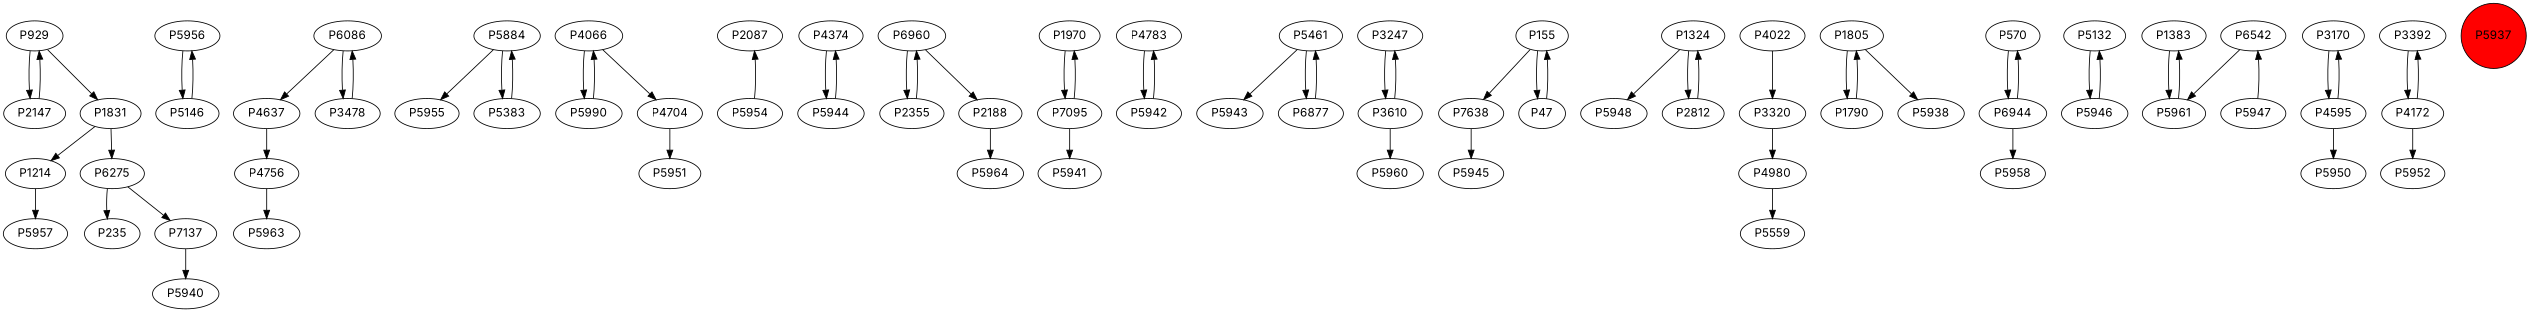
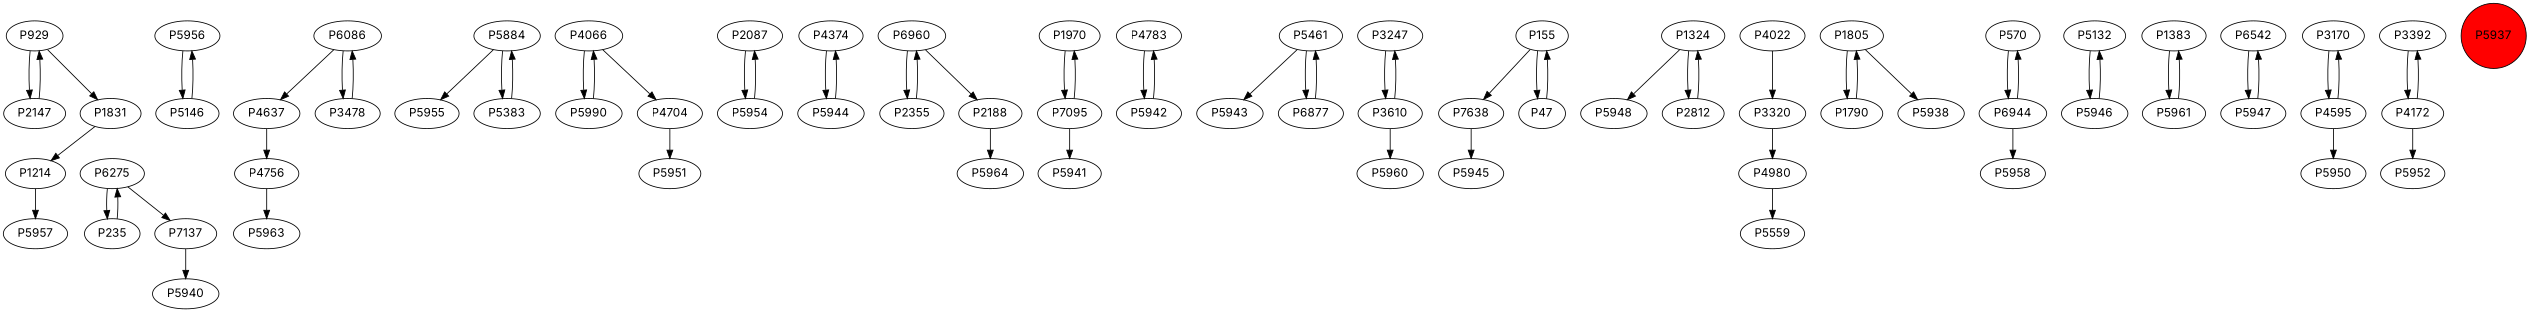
edge "P2087" -> "P5954": added
edge "P6542" -> "P5961": now "P6542" -> "P5947"
edge "P1831" -> "P6275": now "P235" -> "P6275"
